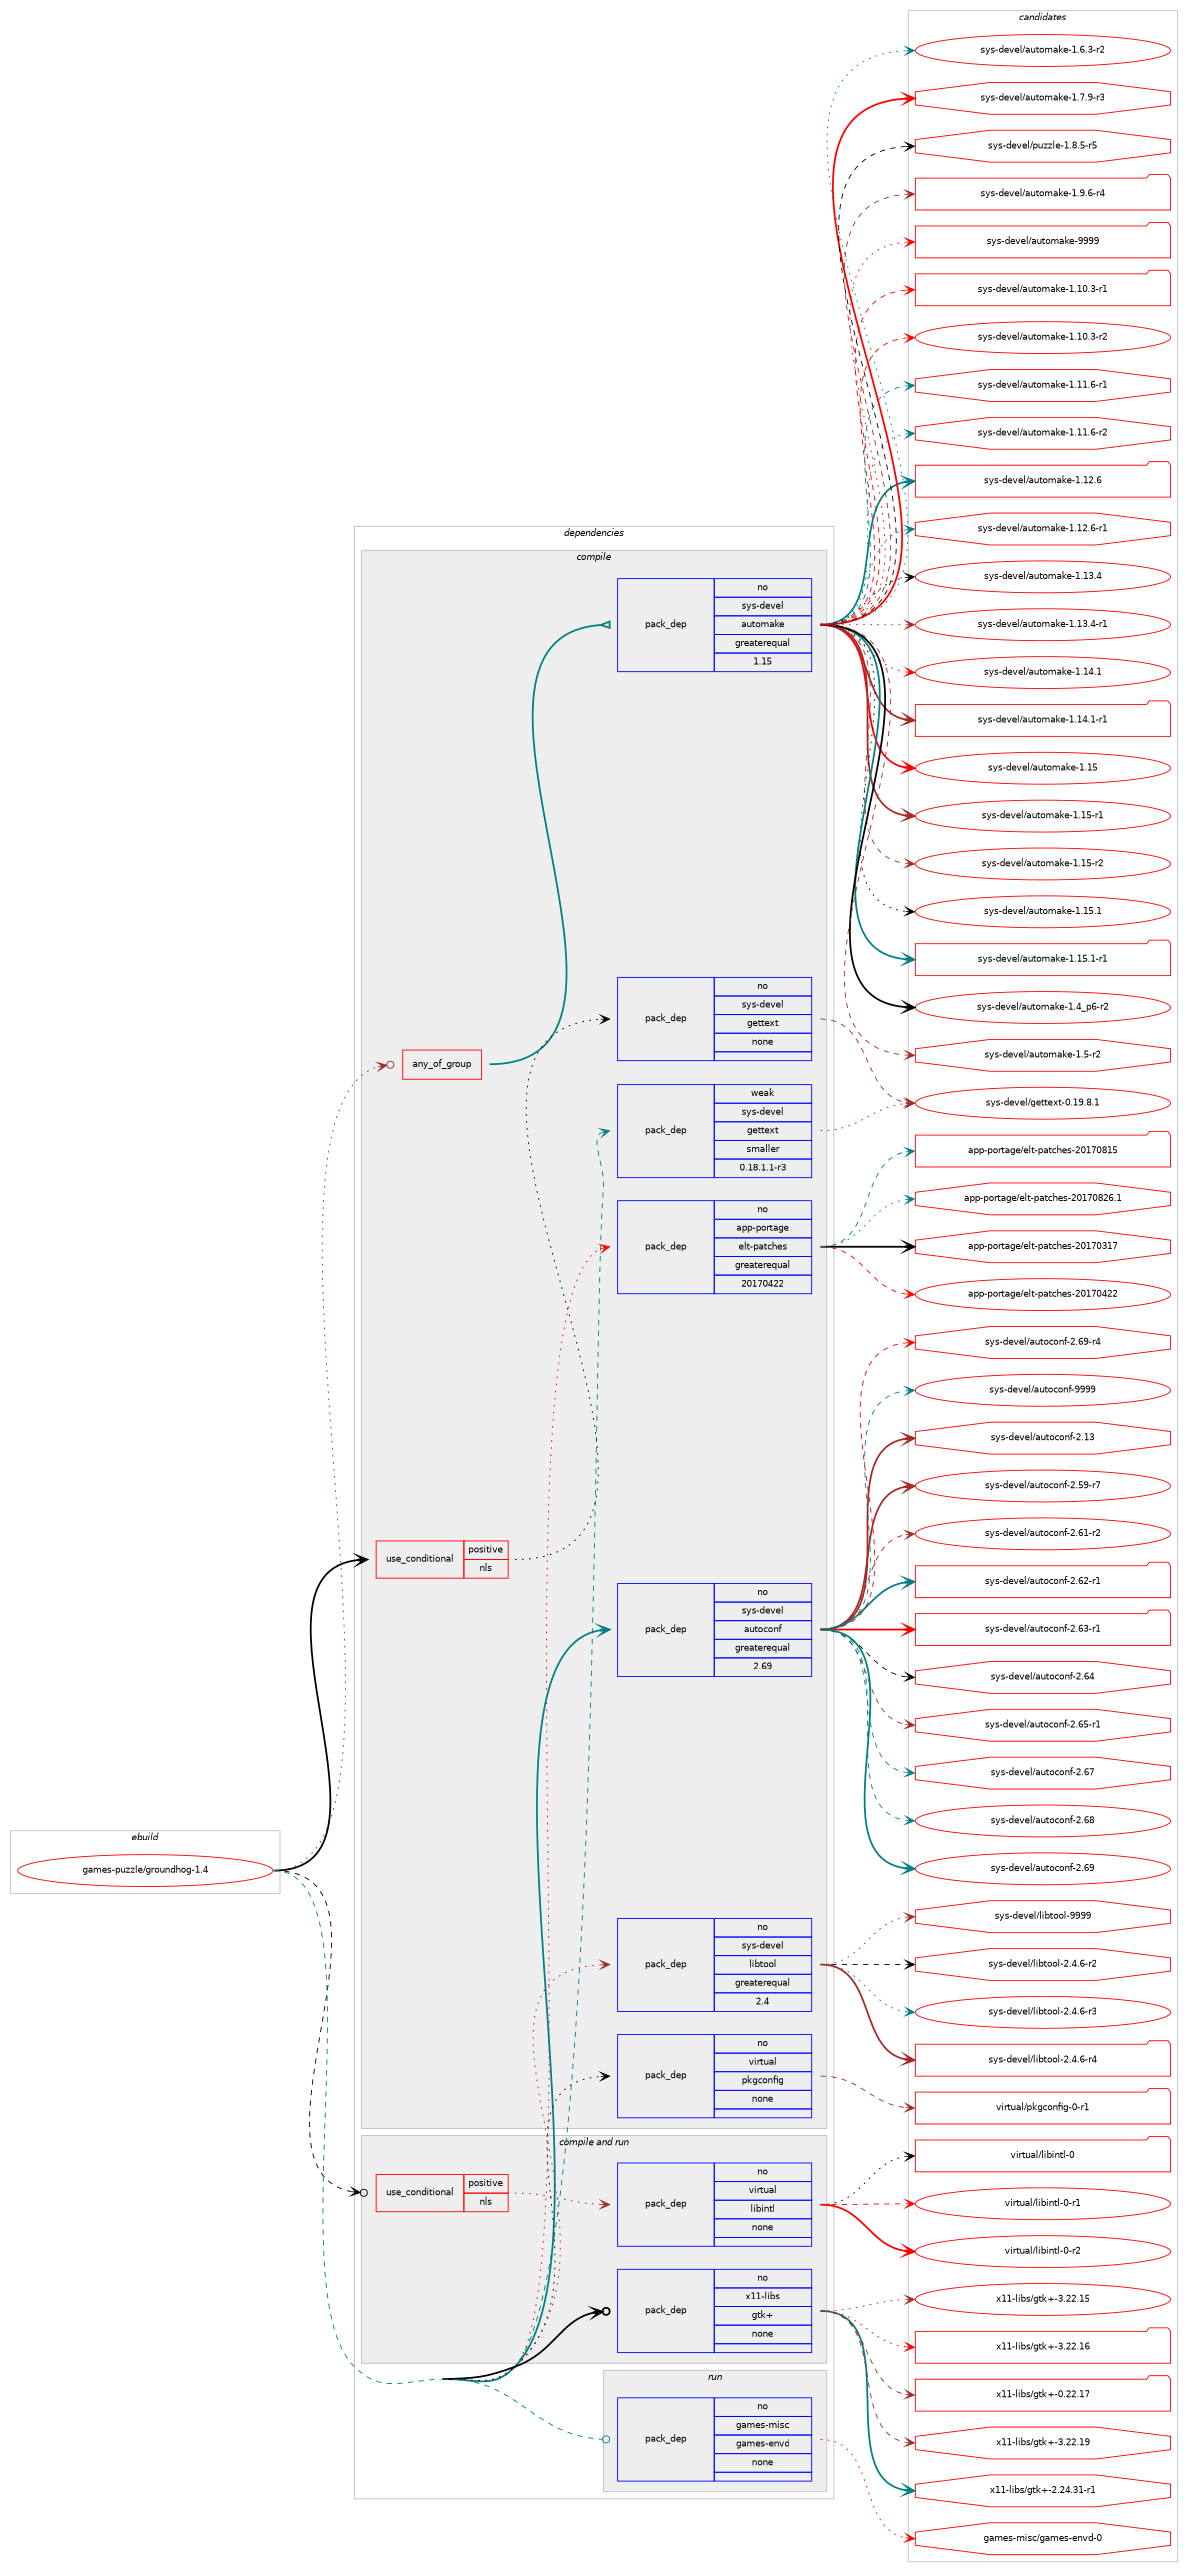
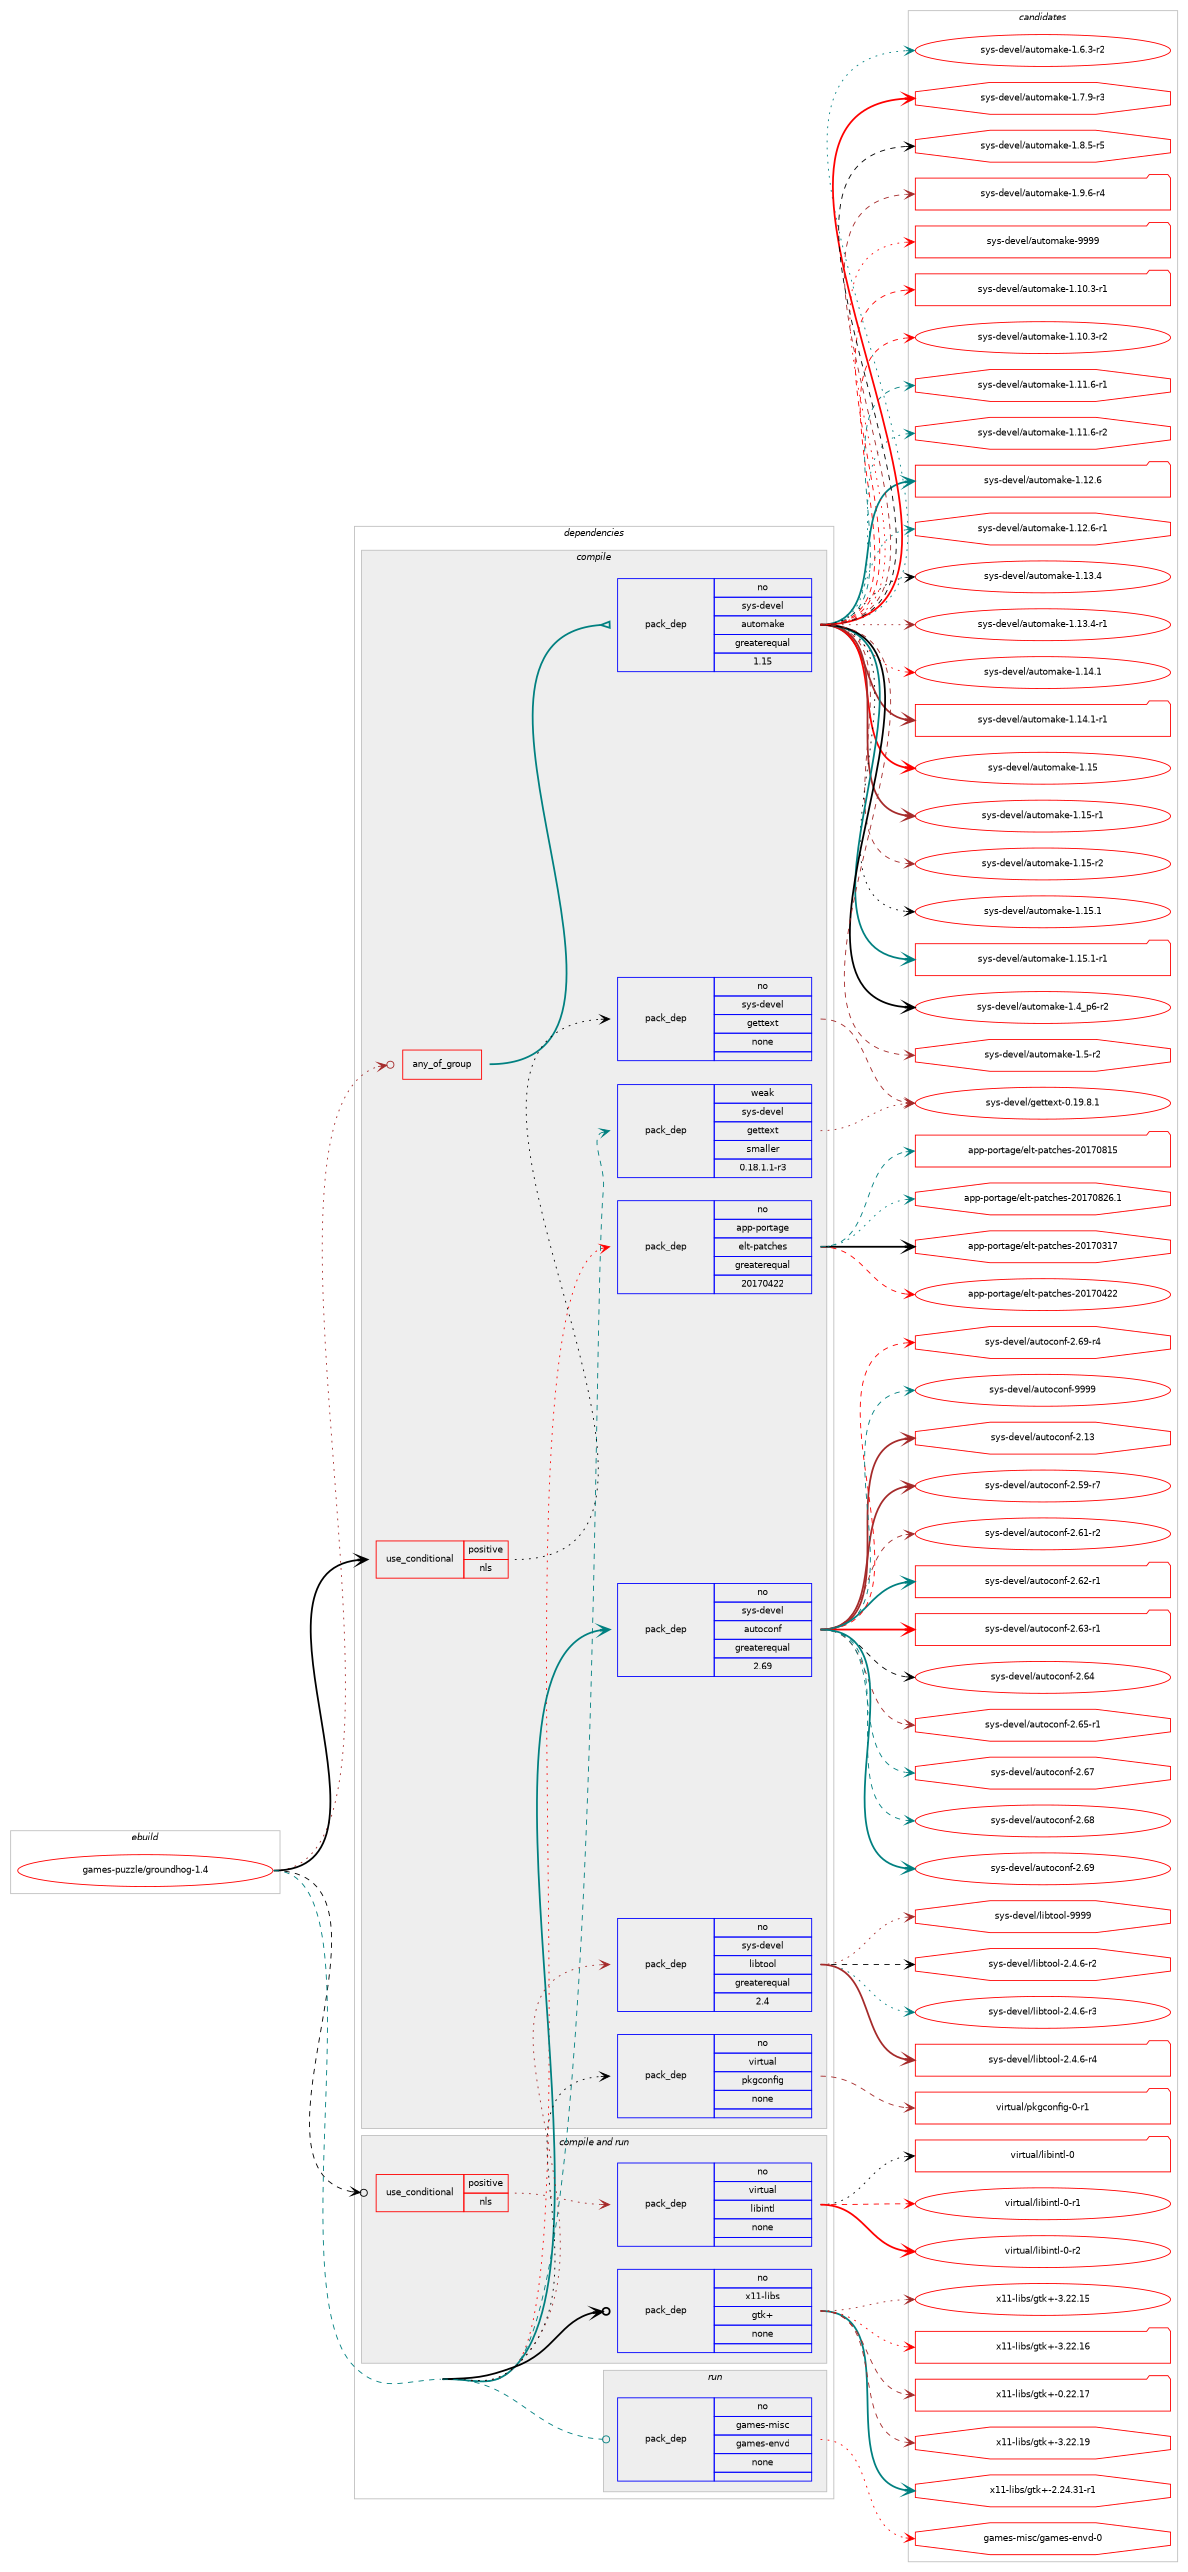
node "sys-devel/puzzle-1.8.5-r5": label "sys-devel/puzzle-1.8.5-r5" -> "sys-devel/automake-1.8.5-r5"
node "sys-devel/autoconf-2.64": shape octagon -> ellipse
